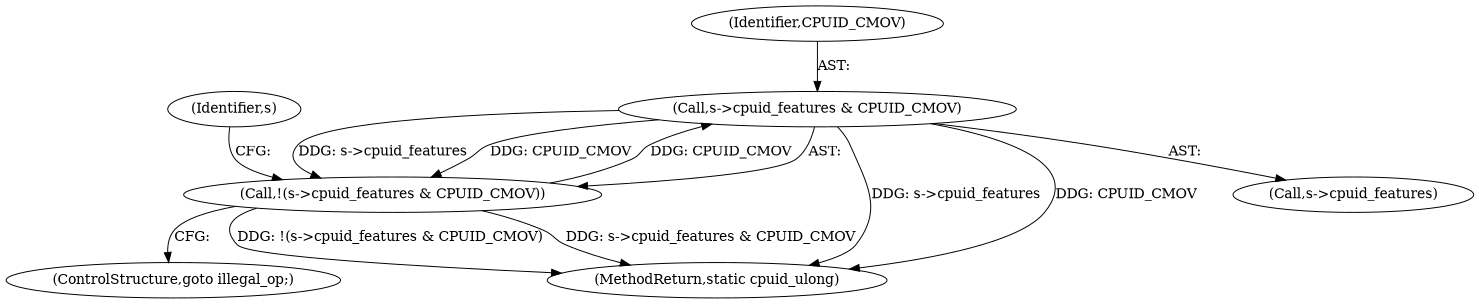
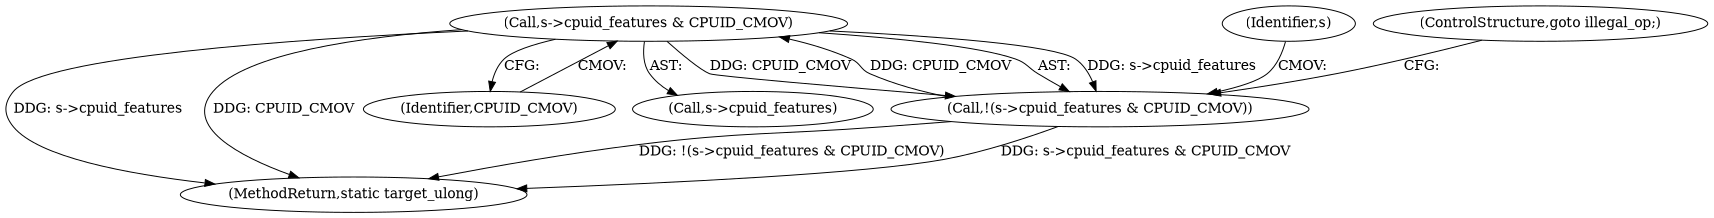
edge "(Call,s->cpuid_features & CPUID_CMOV)" -> "(Identifier,CPUID_CMOV)": added, label "CFG:"
edge "(Identifier,CPUID_CMOV)" -> "(Call,s->cpuid_features & CPUID_CMOV)": label "AST: " -> "CMOV: "
edge "(Identifier,s)" -> "(Call,!(s->cpuid_features & CPUID_CMOV))": label "CFG: " -> "CMOV: "
edge "(Call,!(s->cpuid_features & CPUID_CMOV))" -> "(ControlStructure,goto illegal_op;)": reversed
node "(MethodReturn,static cpuid_ulong)": label "(MethodReturn,static cpuid_ulong)" -> "(MethodReturn,static target_ulong)"
